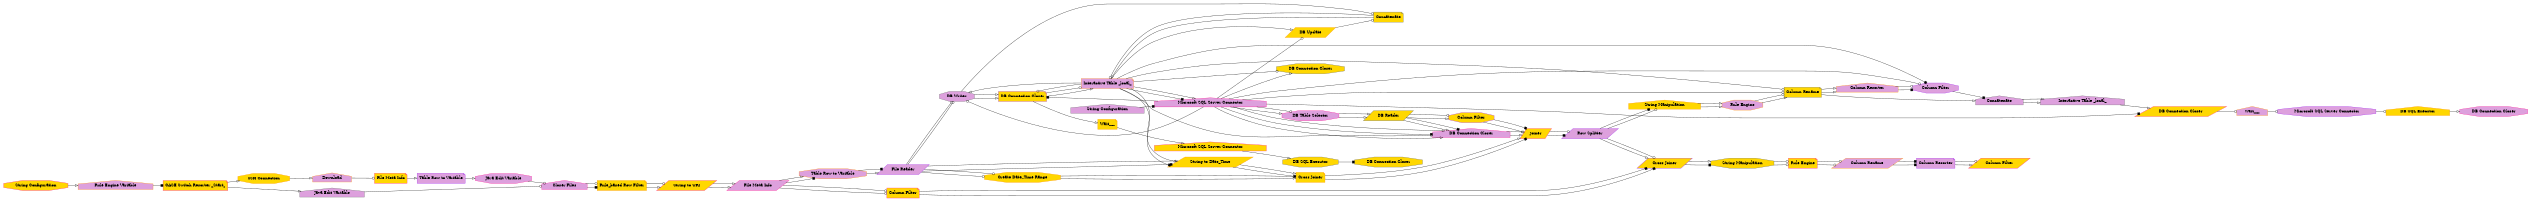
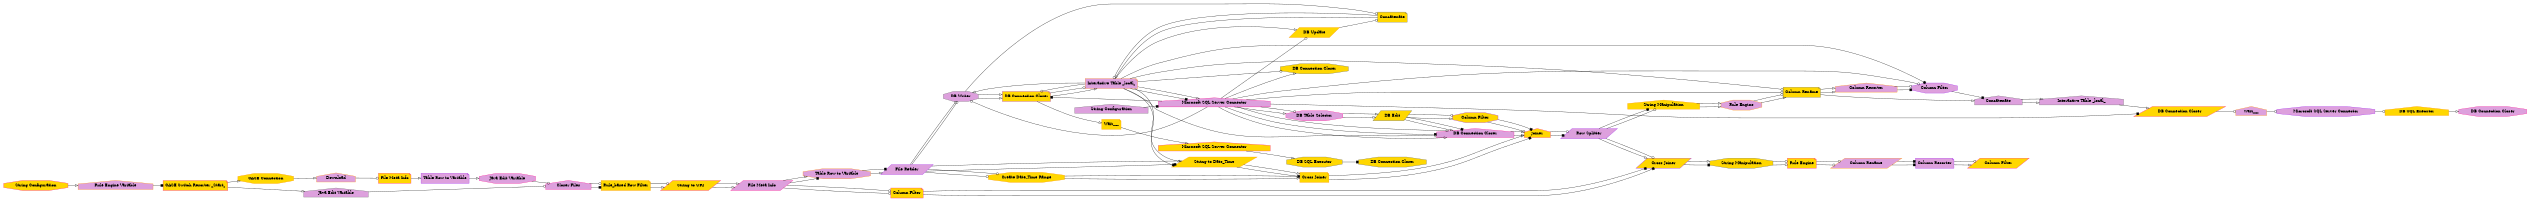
node "DB Reader": label "DB Reader" -> "DB Edit"
node "Joiner": shape parallelogram -> house
node "SSH Connection": label "SSH Connection" -> "CASE Connection"
